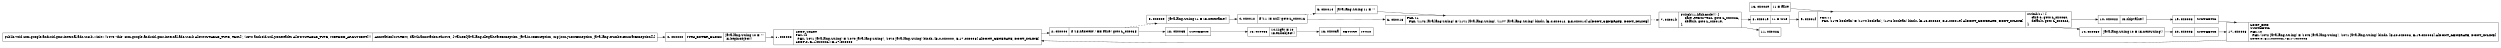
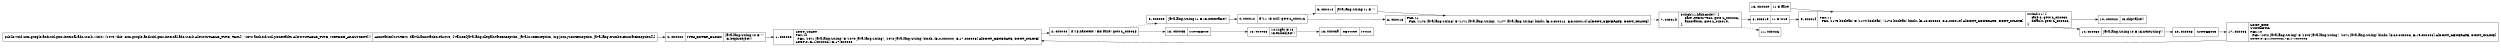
node "19: 0x0008": removed
node "7: 0x001b": text "default: goto L_0x001e;" -> "annotation: goto L_0x001e;"
edge "7: 0x001b" -> "11: 0x0026": style solid -> dashed
